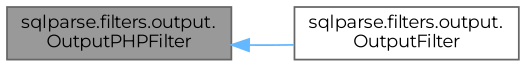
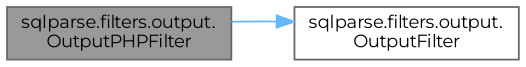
edge "sqlparse.filters.output. OutputFilter" -> "sqlparse.filters.output. OutputPHPFilter": reversed
